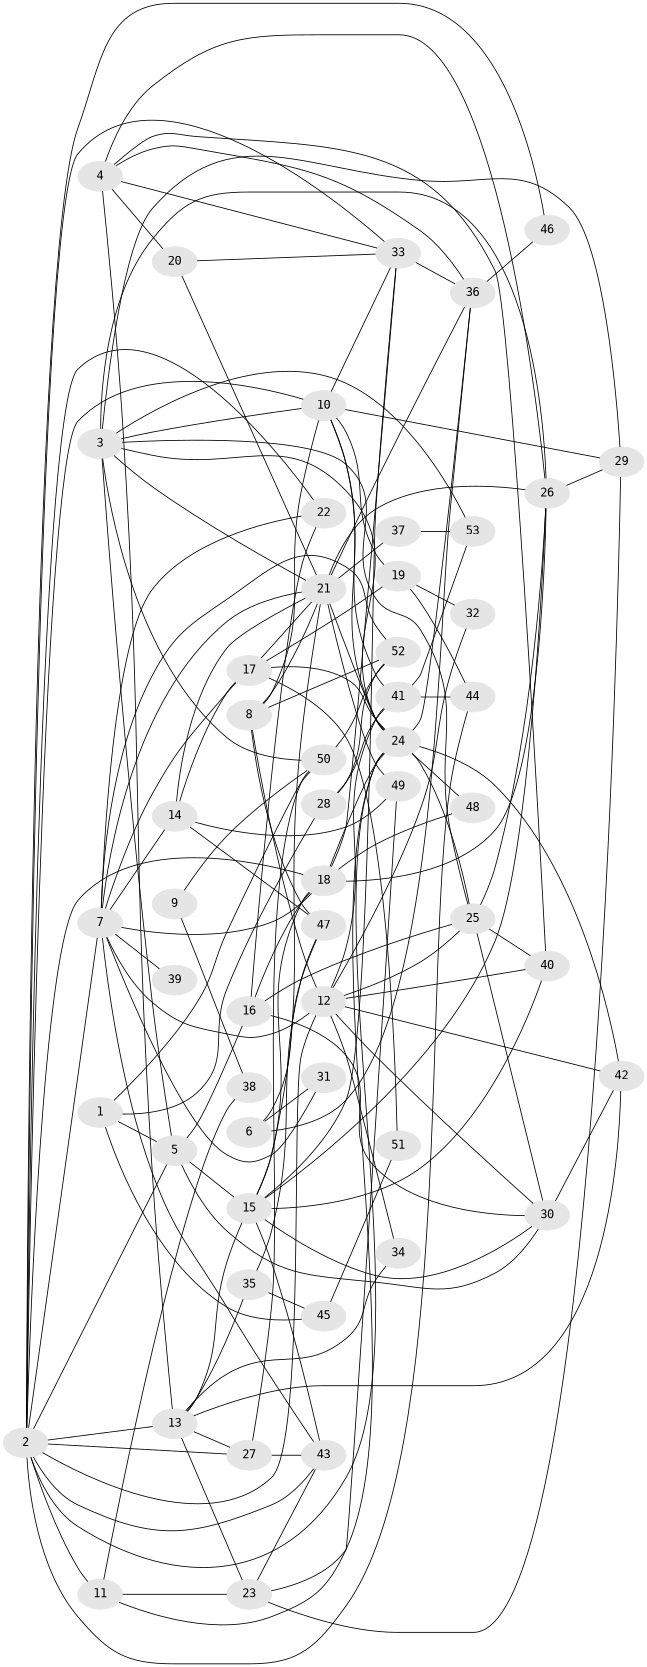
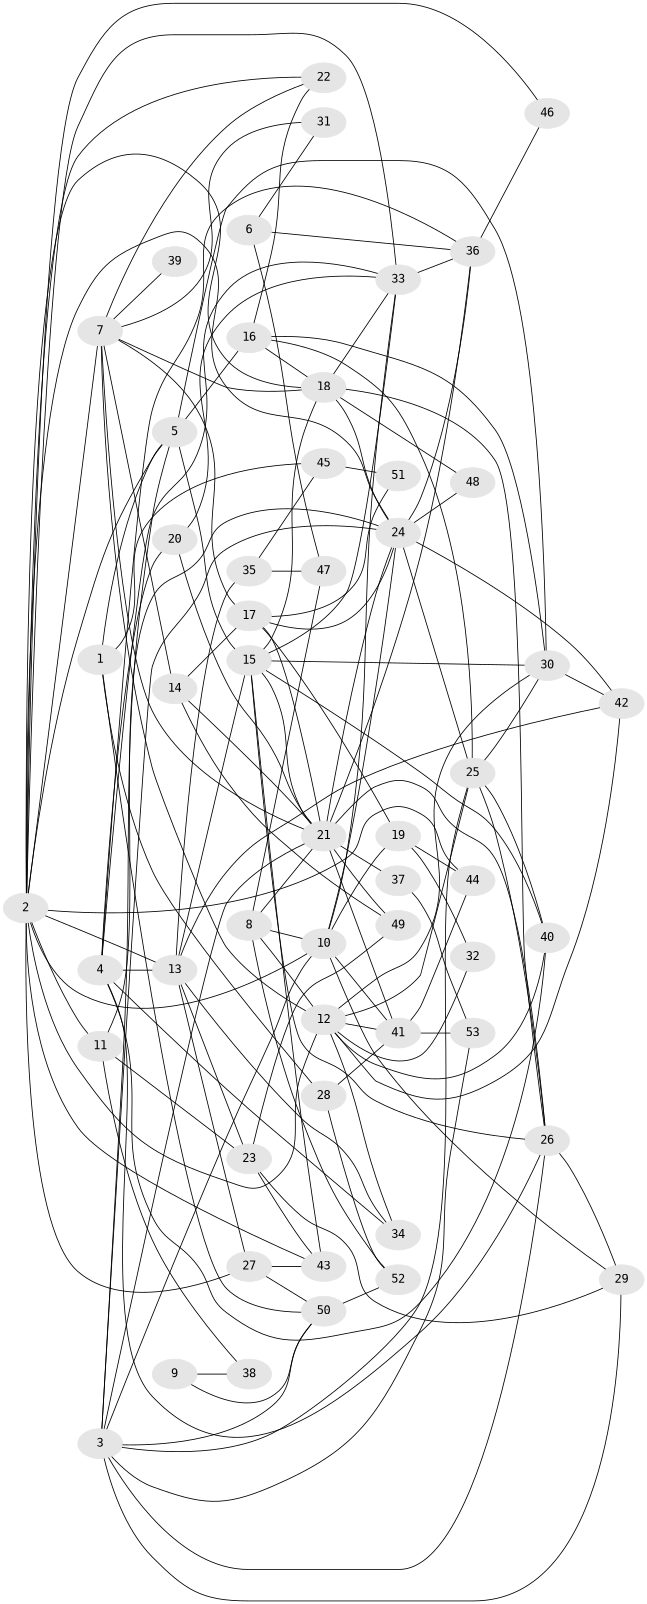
edge "52" -- "7": removed
edge "14" -- "47": removed
edge "21" -- "41": added
edge "4" -- "34": added
edge "7" -- "43": removed
